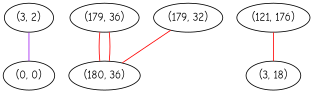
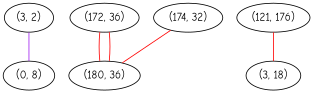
node "(179, 36)": label "(179, 36)" -> "(172, 36)"
node "(179, 32)": label "(179, 32)" -> "(174, 32)"
node "(0, 0)": label "(0, 0)" -> "(0, 8)"
